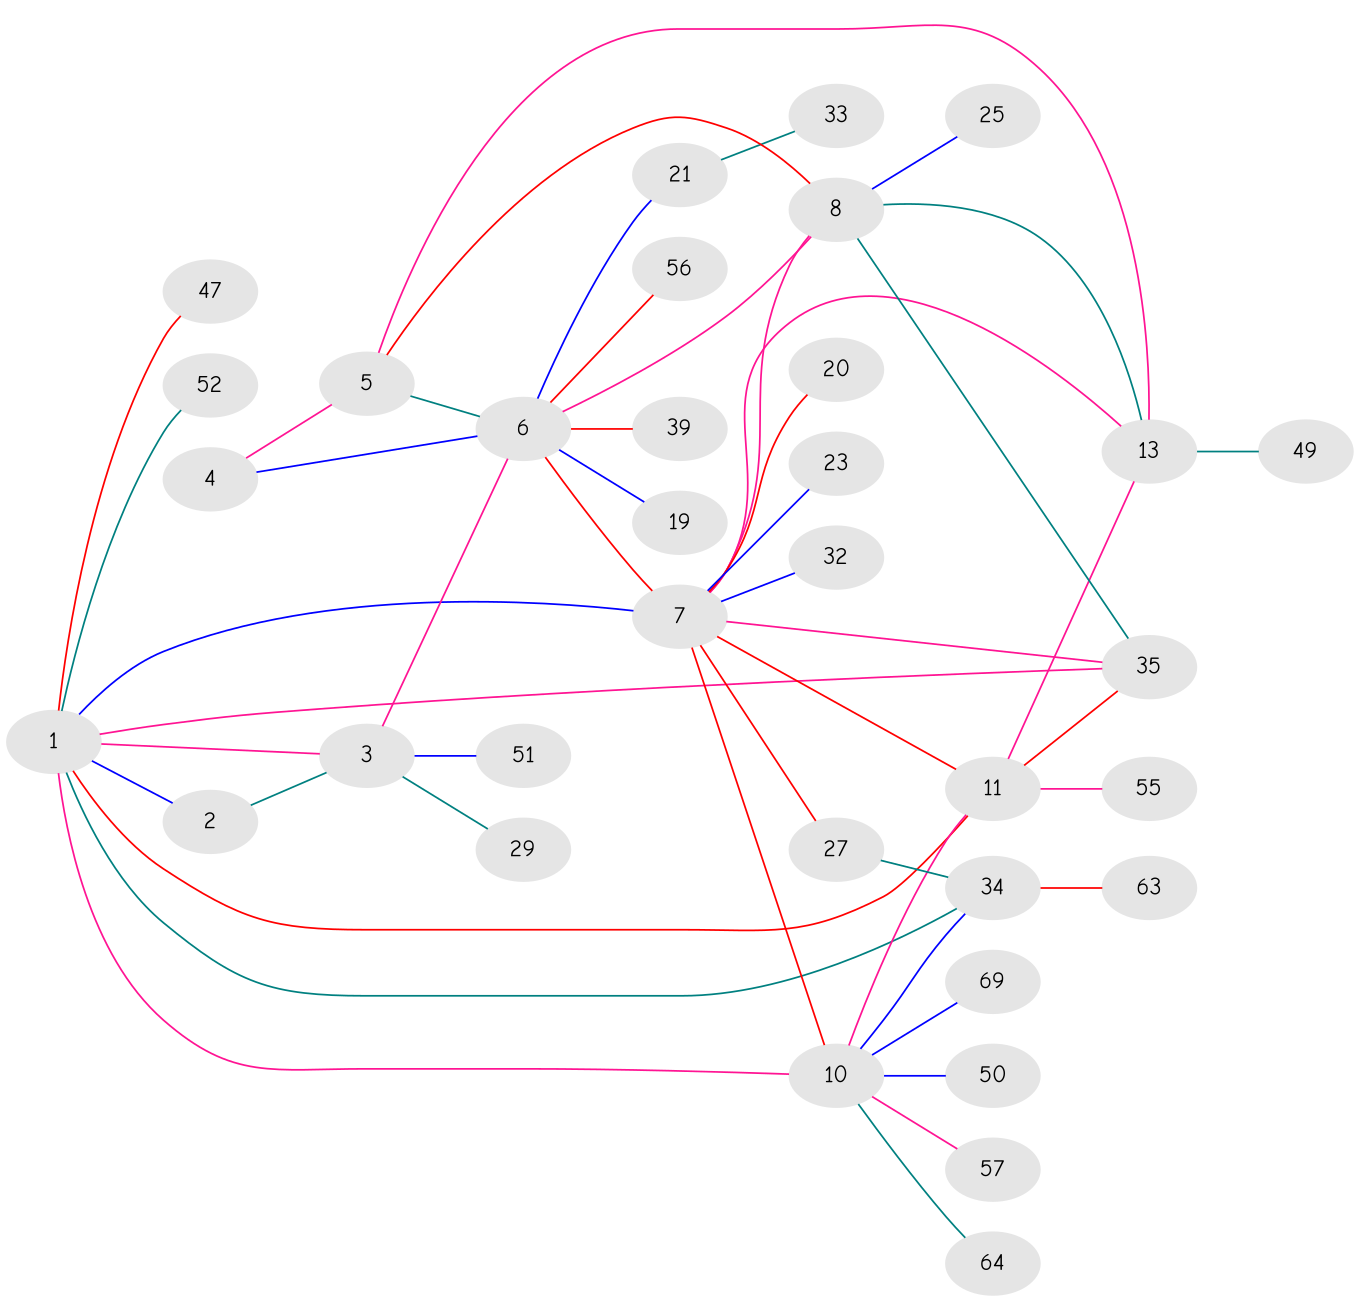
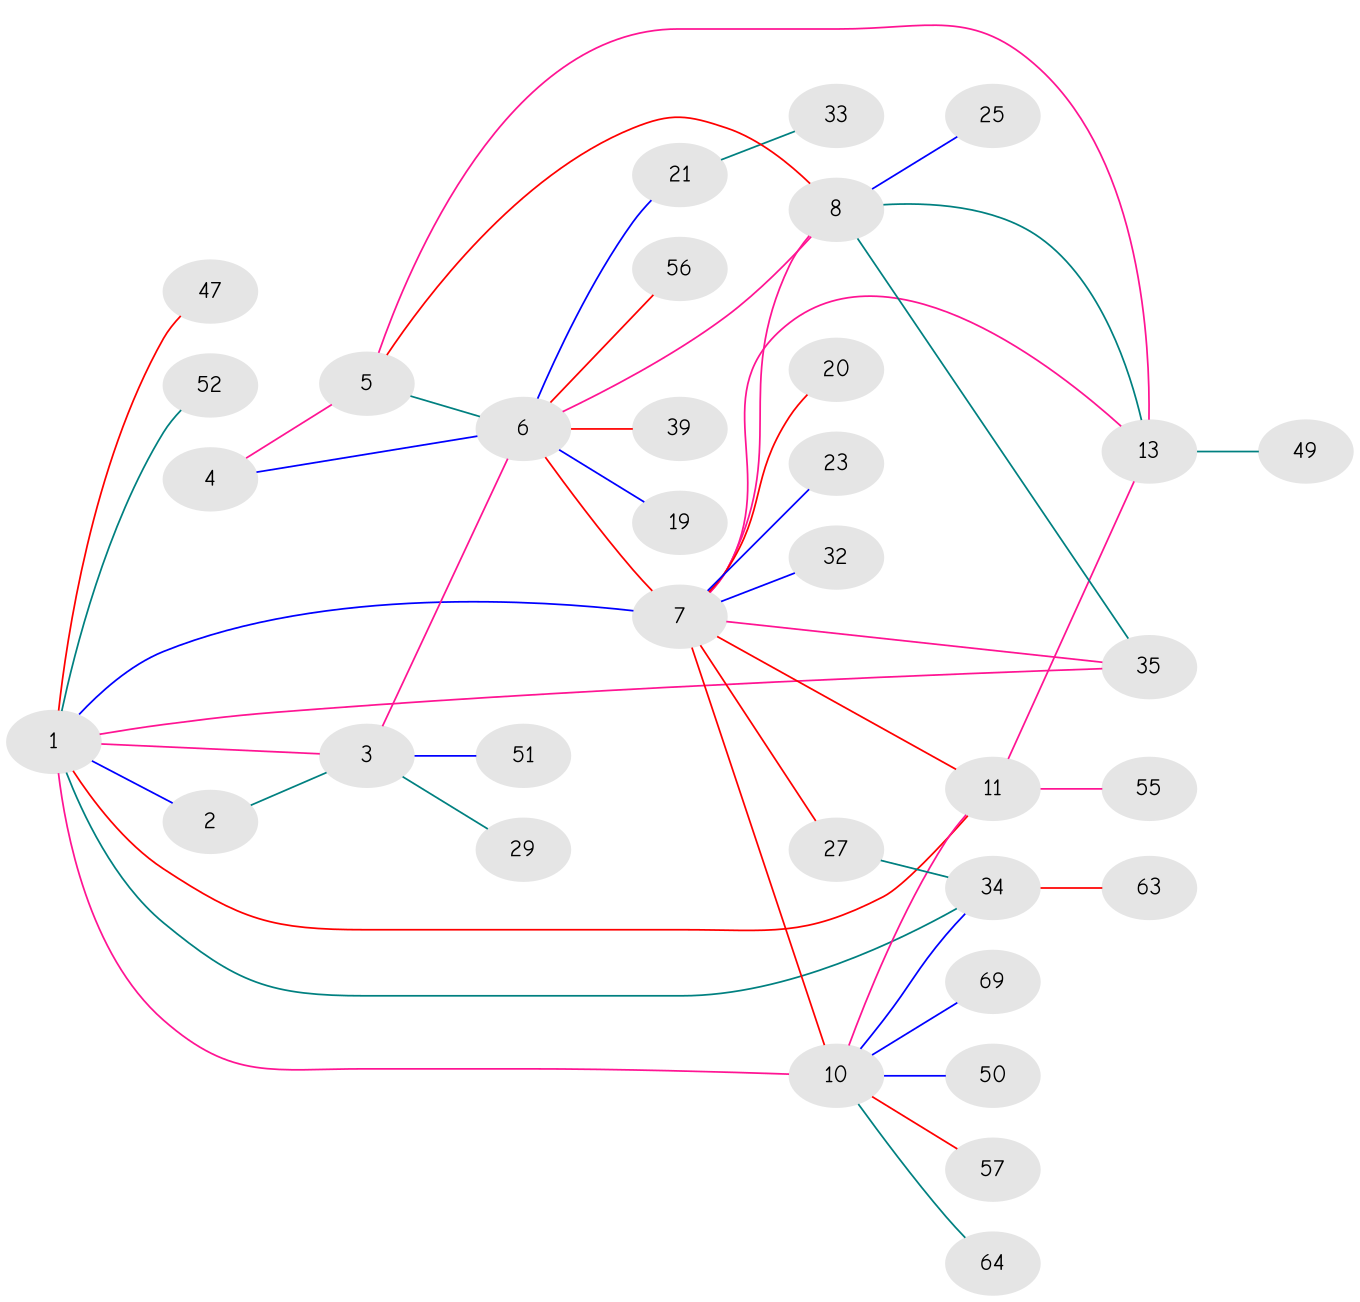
edge "35" -- "11": removed
edge "10" -- "57": color deeppink -> red
